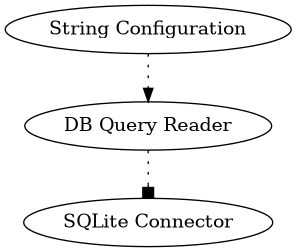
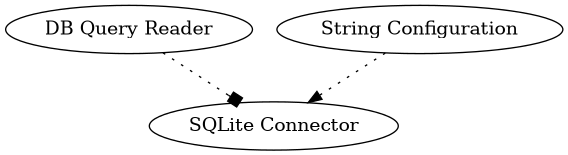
edge "String Configuration" -> "DB Query Reader": now "String Configuration" -> "SQLite Connector"
